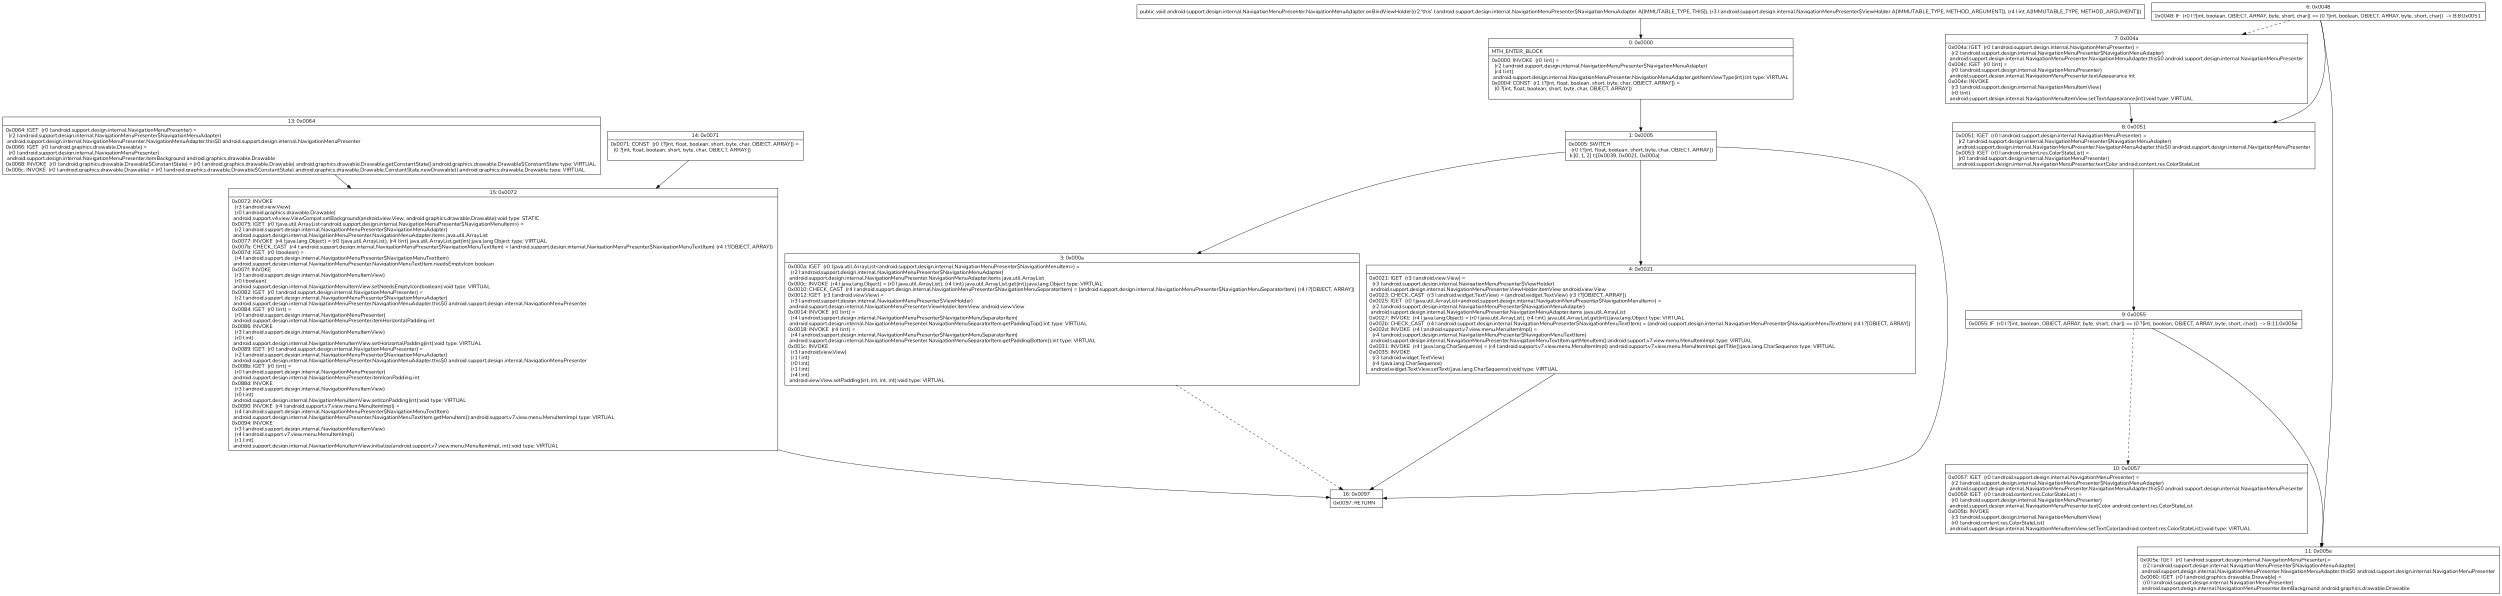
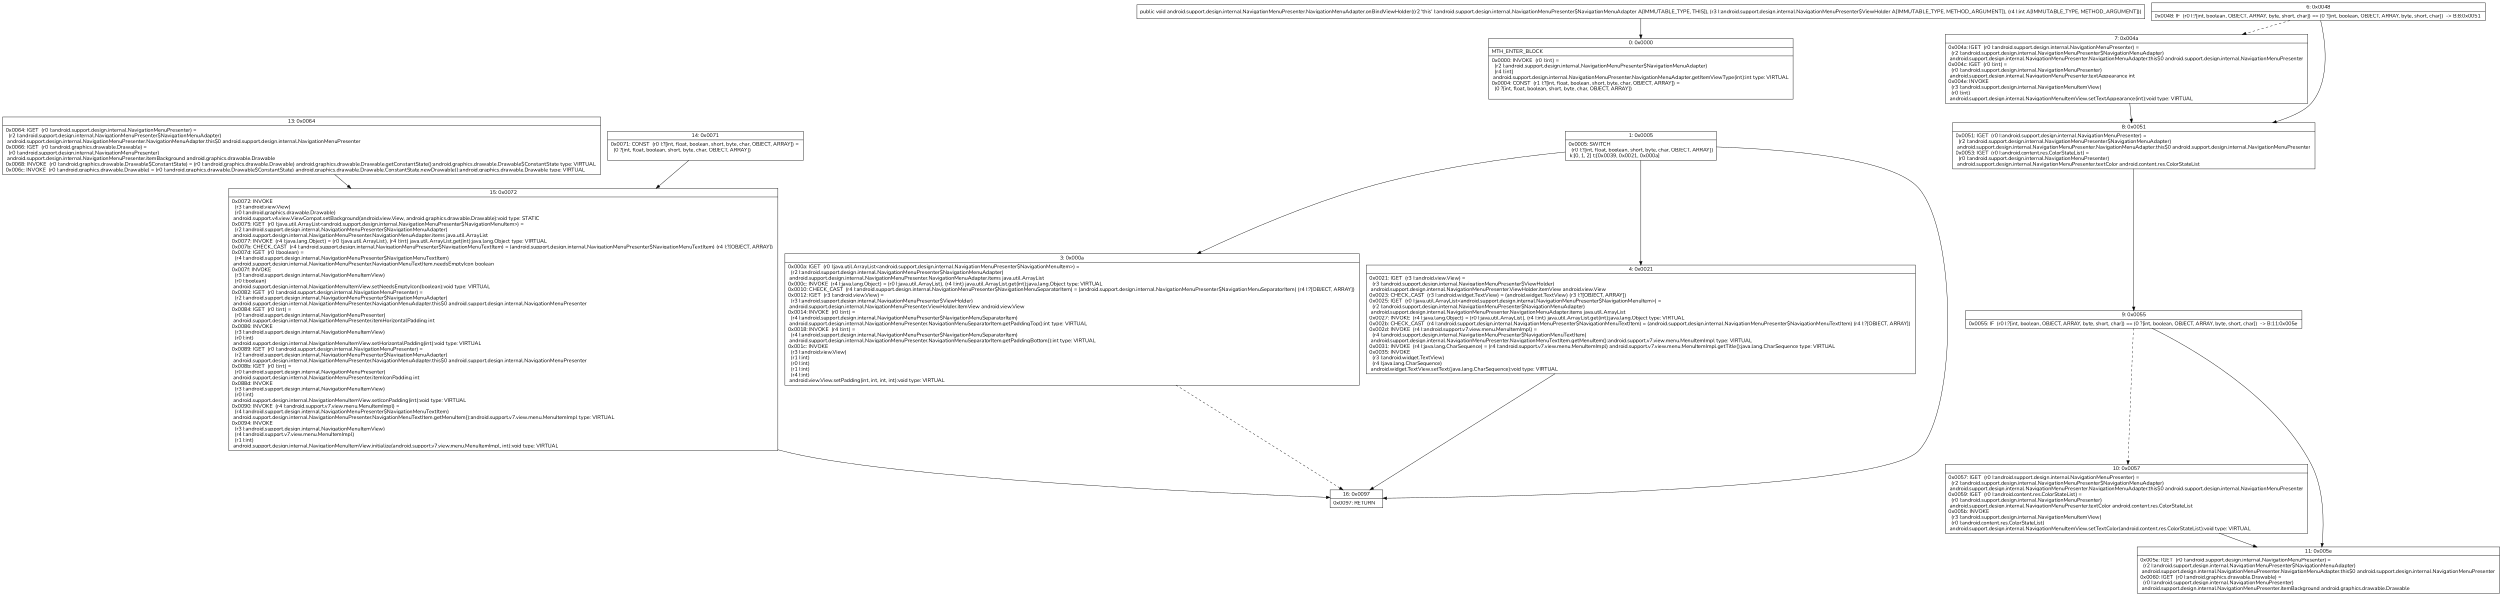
edge "0: 0x0000" -> "1: 0x0005": removed
edge "6: 0x0048" -> "11: 0x005e": now "10: 0x0057" -> "11: 0x005e"
